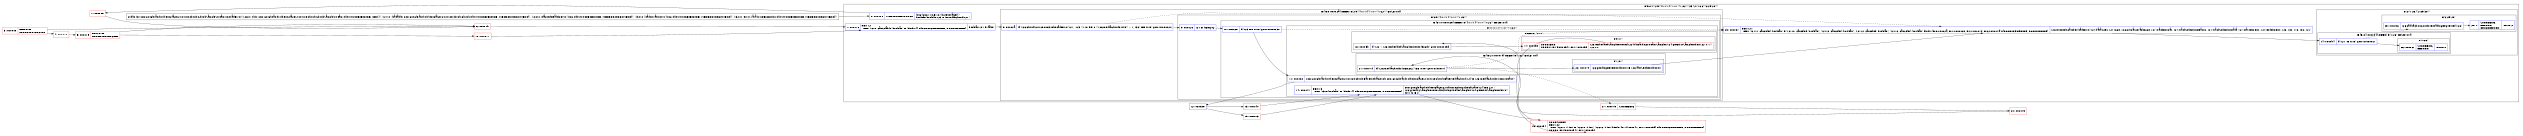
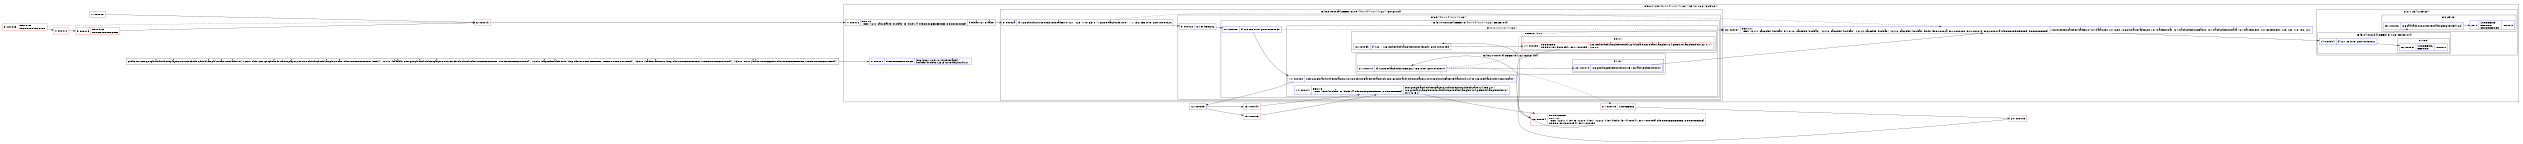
edge "0: 0x0000" -> "1: 0x0008": removed
node "1: 0x0008": color red -> blue
edge "3: 0x000e" -> "6: 0x001b": style solid -> dashed
node "18: 0x0071": removed
